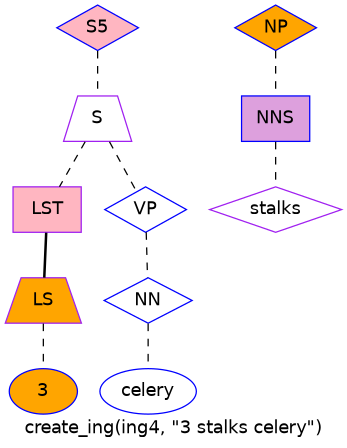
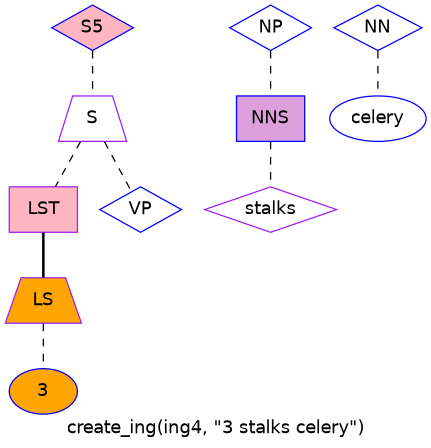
node "NP": fillcolor orange -> white
edge "VP" -- "NN": removed
